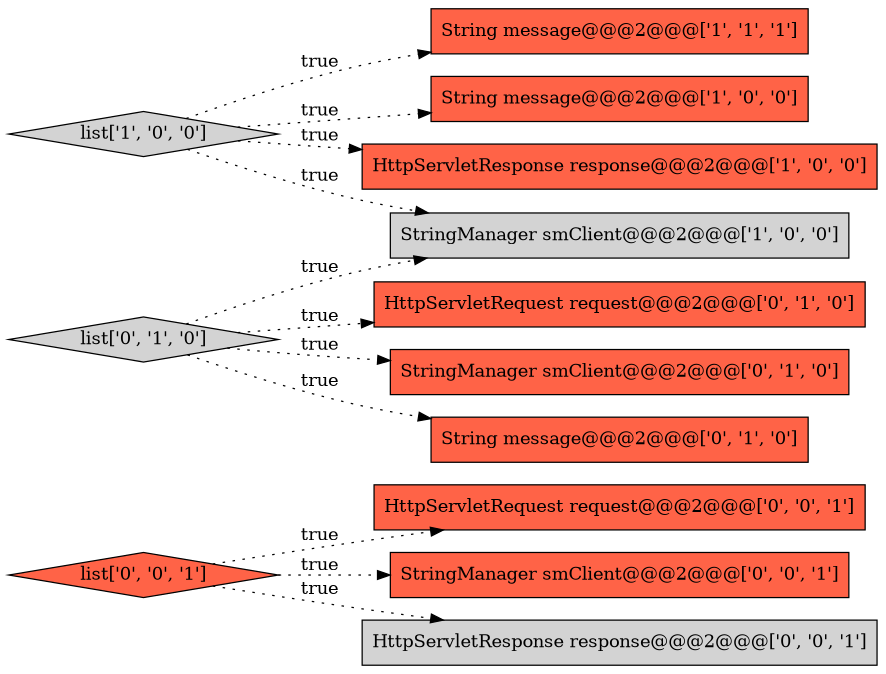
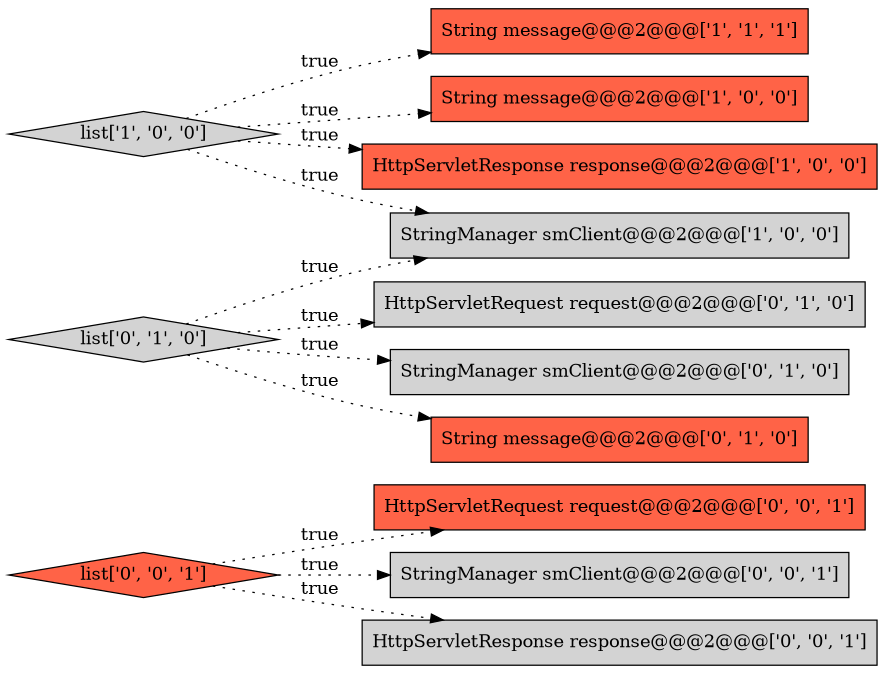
node "HttpServletRequest request@@@2@@@['0', '1', '0']": fillcolor tomato -> lightgray
node "StringManager smClient@@@2@@@['0', '1', '0']": fillcolor tomato -> lightgray
node "StringManager smClient@@@2@@@['0', '0', '1']": fillcolor tomato -> lightgray
